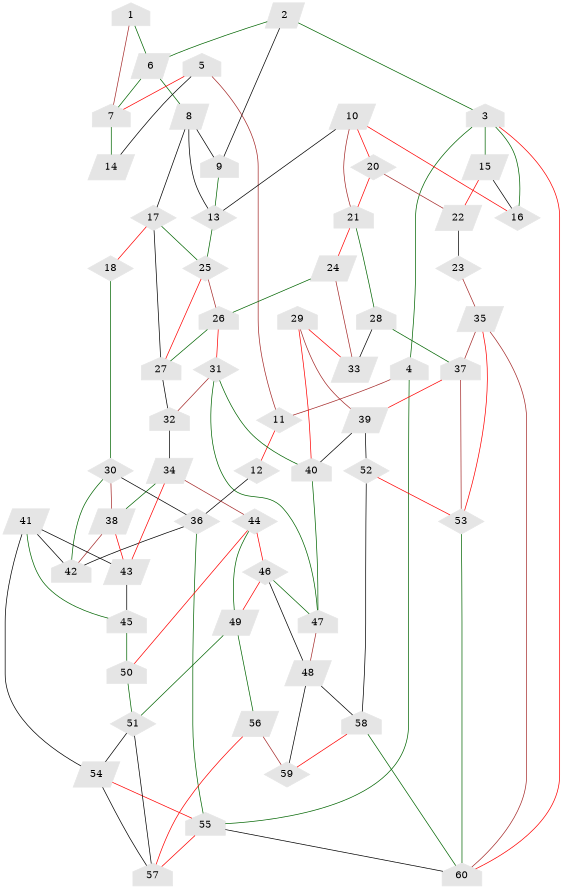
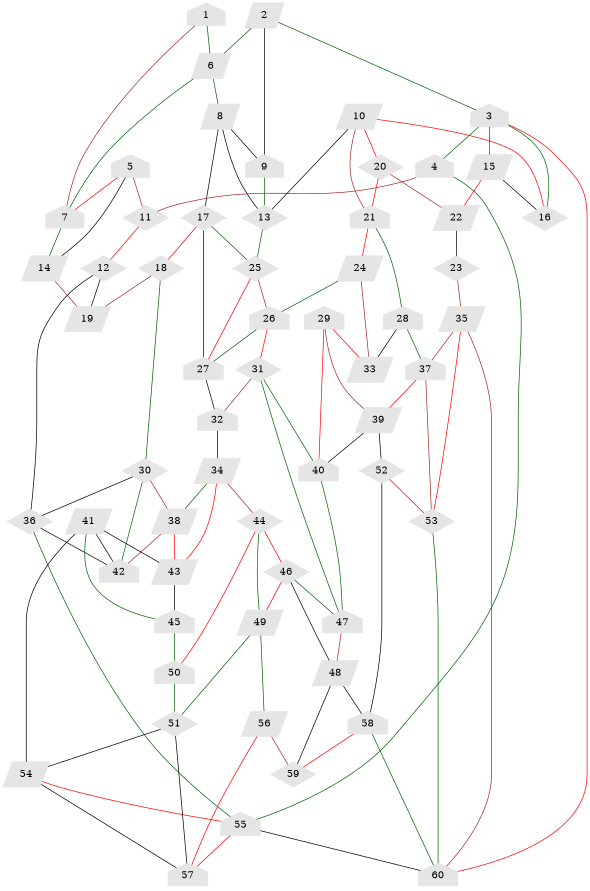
node "19": added
